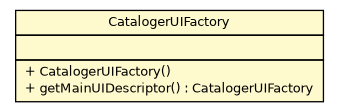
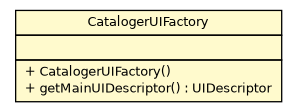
node "CatalogerUIFactory": text "+ getMainUIDescriptor() : CatalogerUIFactory" -> "+ getMainUIDescriptor() : UIDescriptor"
